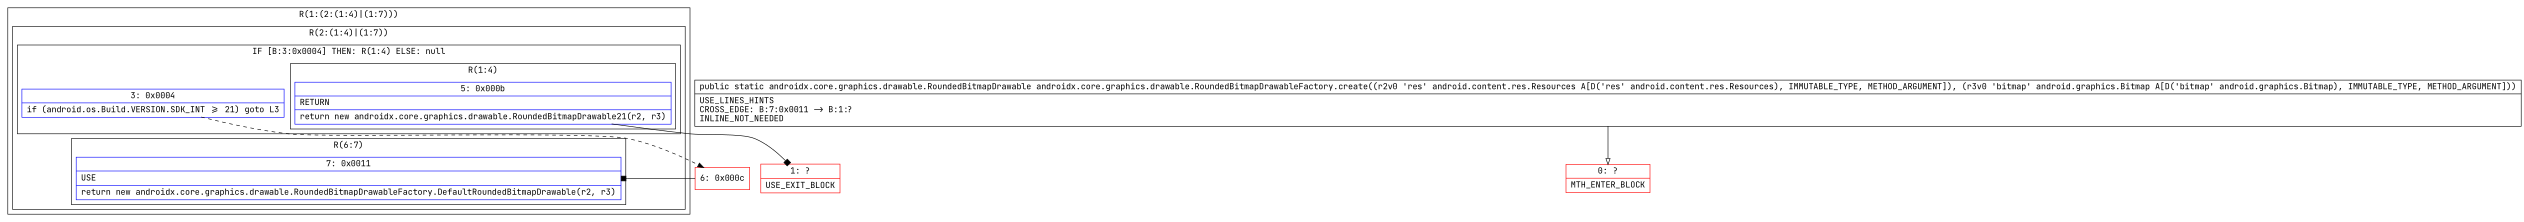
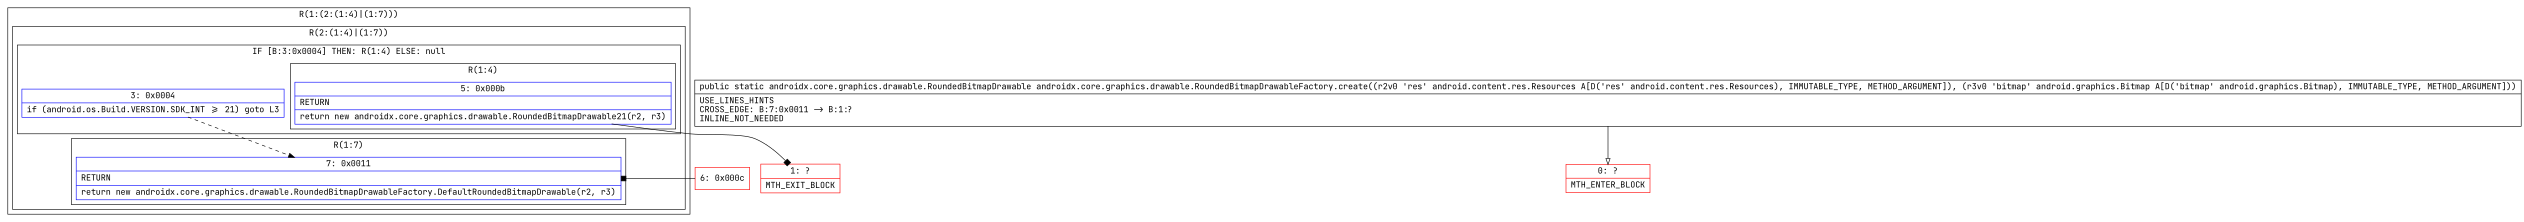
edge "3: 0x0004" -> "6: 0x000c": now "3: 0x0004" -> "7: 0x0011"
cluster "R(6:7)": label "R(6:7)" -> "R(1:7)"
node "7: 0x0011": text "USE" -> "RETURN"
node "1: ?": text "USE_EXIT_BLOCK" -> "MTH_EXIT_BLOCK"
